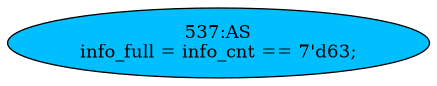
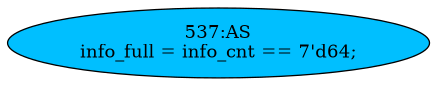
node "537:AS info_full = info_cnt == 7'd63;": label "537:AS info_full = info_cnt == 7'd63;" -> "537:AS info_full = info_cnt == 7'd64;"
